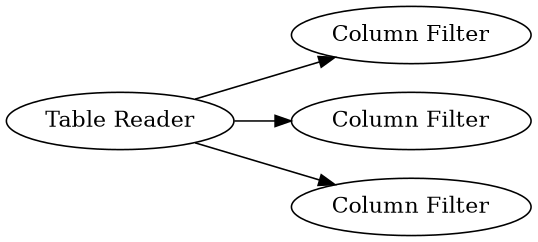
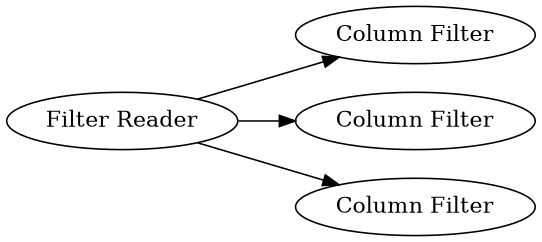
node "Table Reader": label "Table Reader" -> "Filter Reader"
